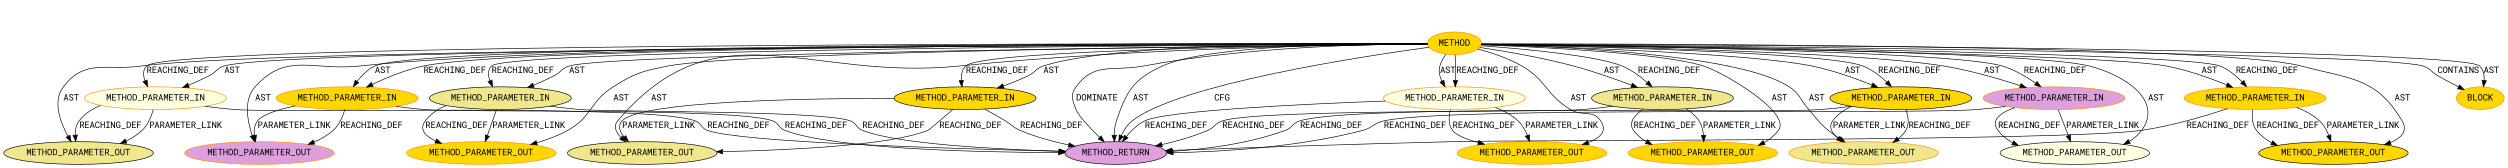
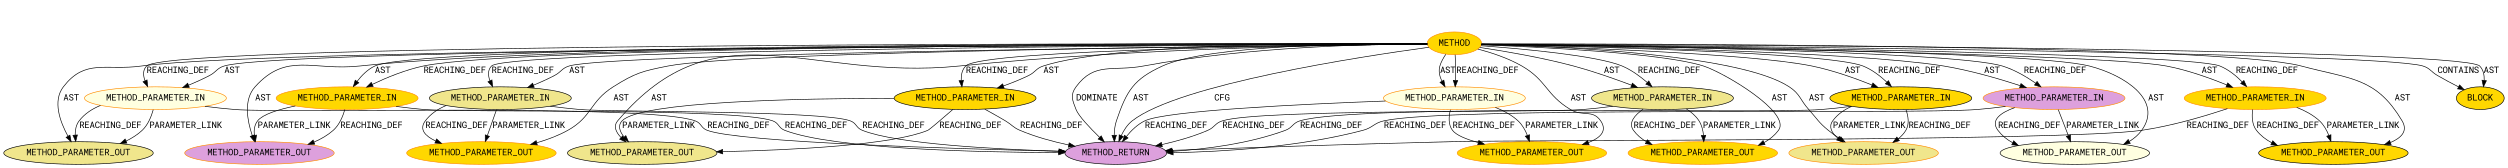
node "BLOCK": color darkorange -> black
